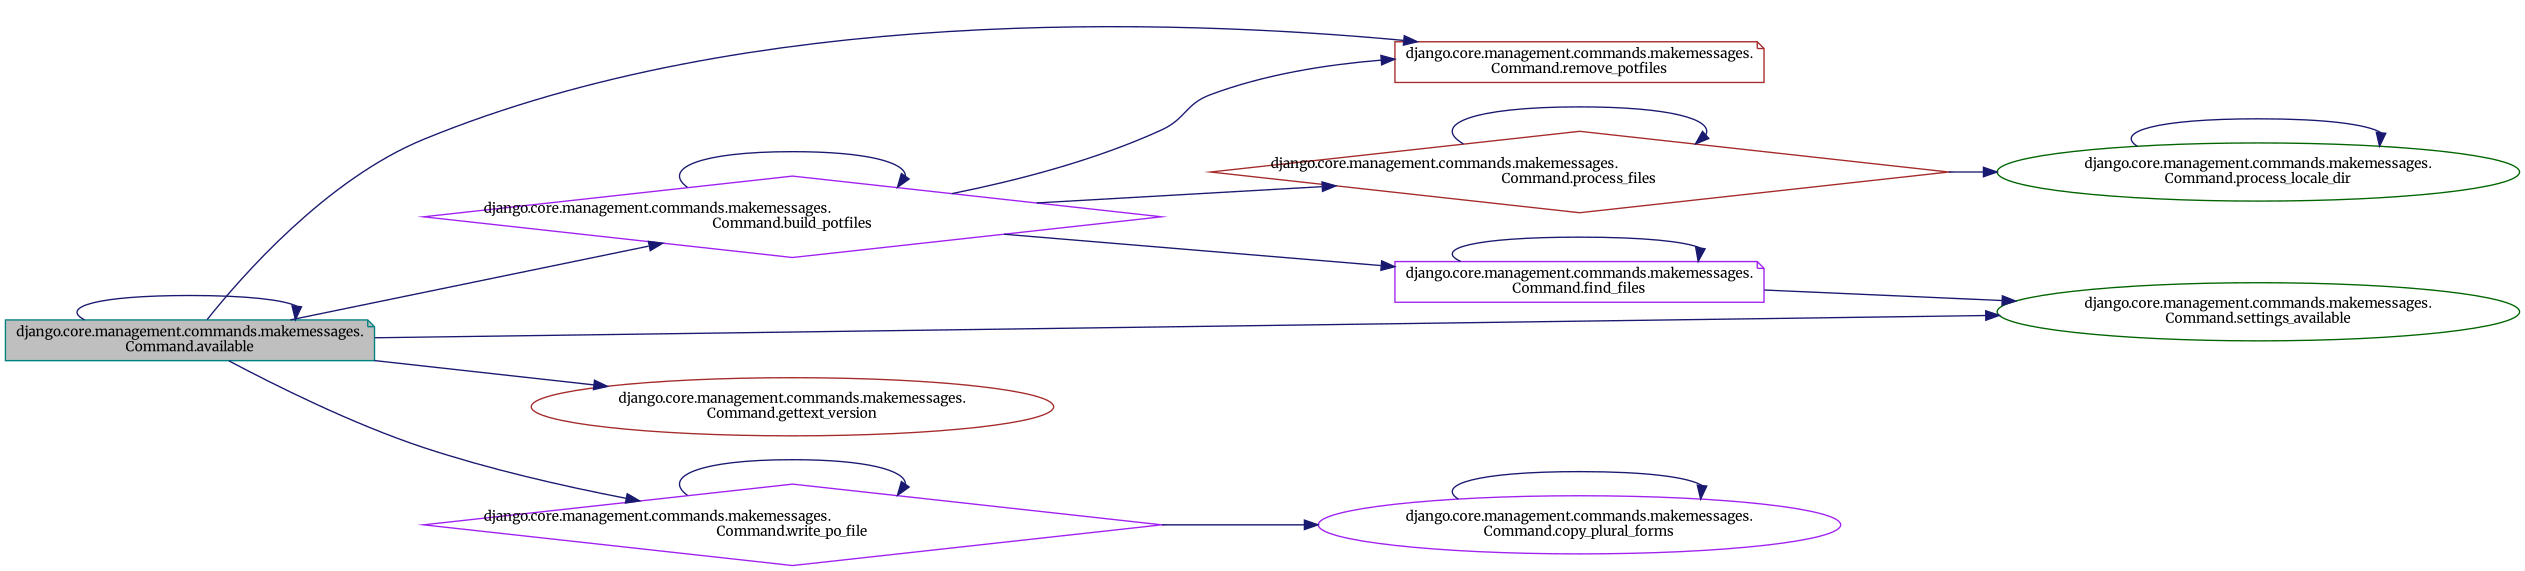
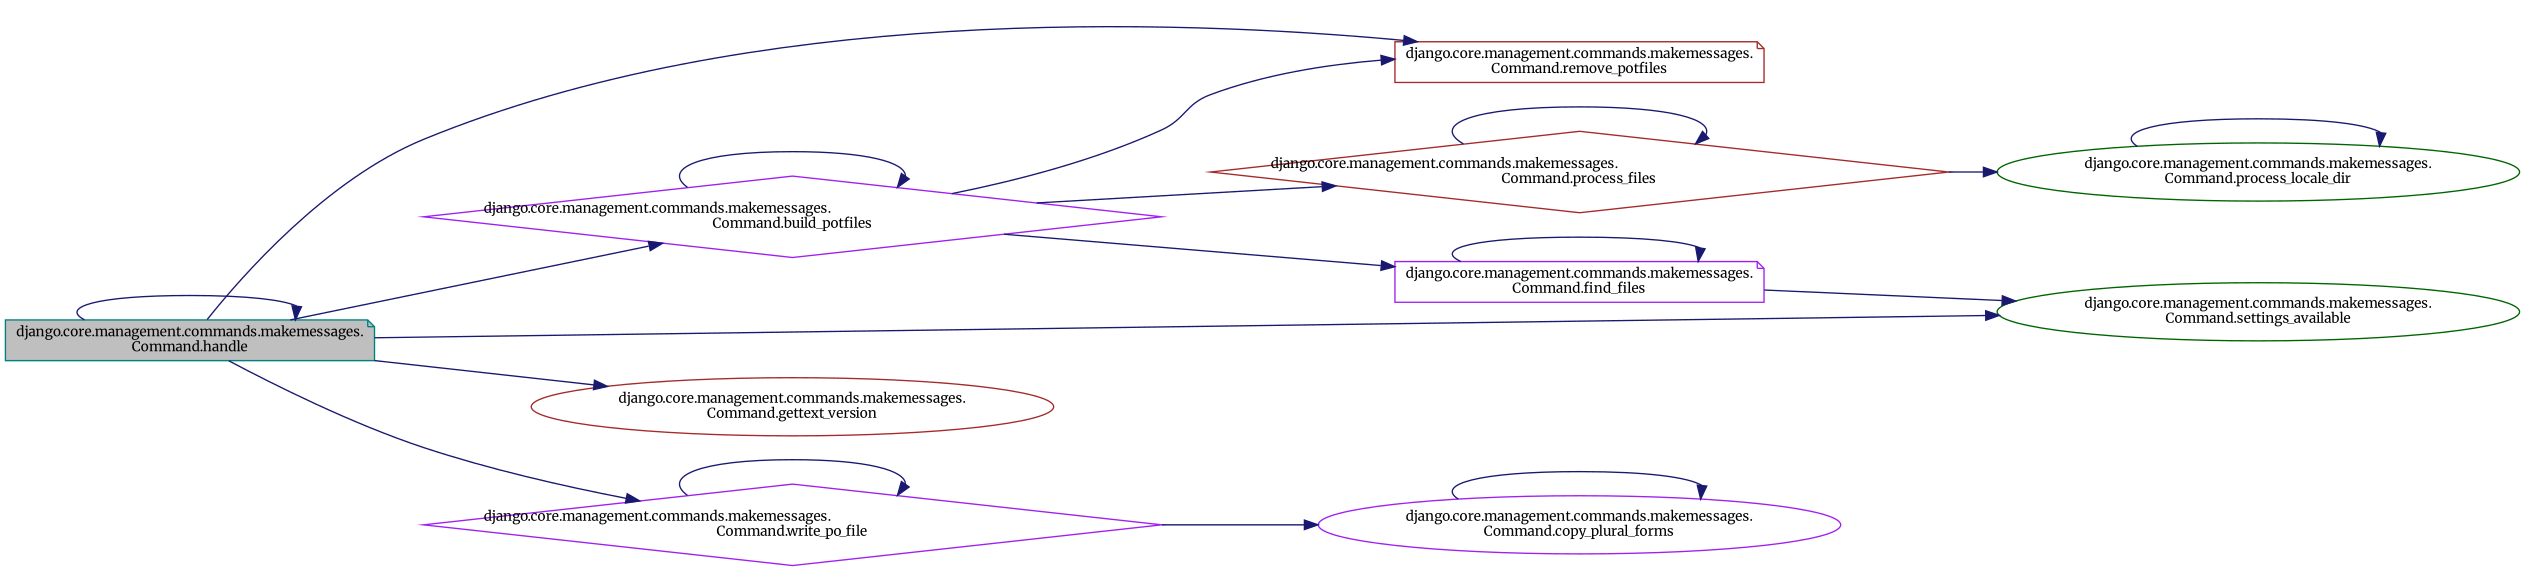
node "django.core.management.commands.makemessages. Command.available": label "django.core.management.commands.makemessages. Command.available" -> "django.core.management.commands.makemessages. Command.handle"
